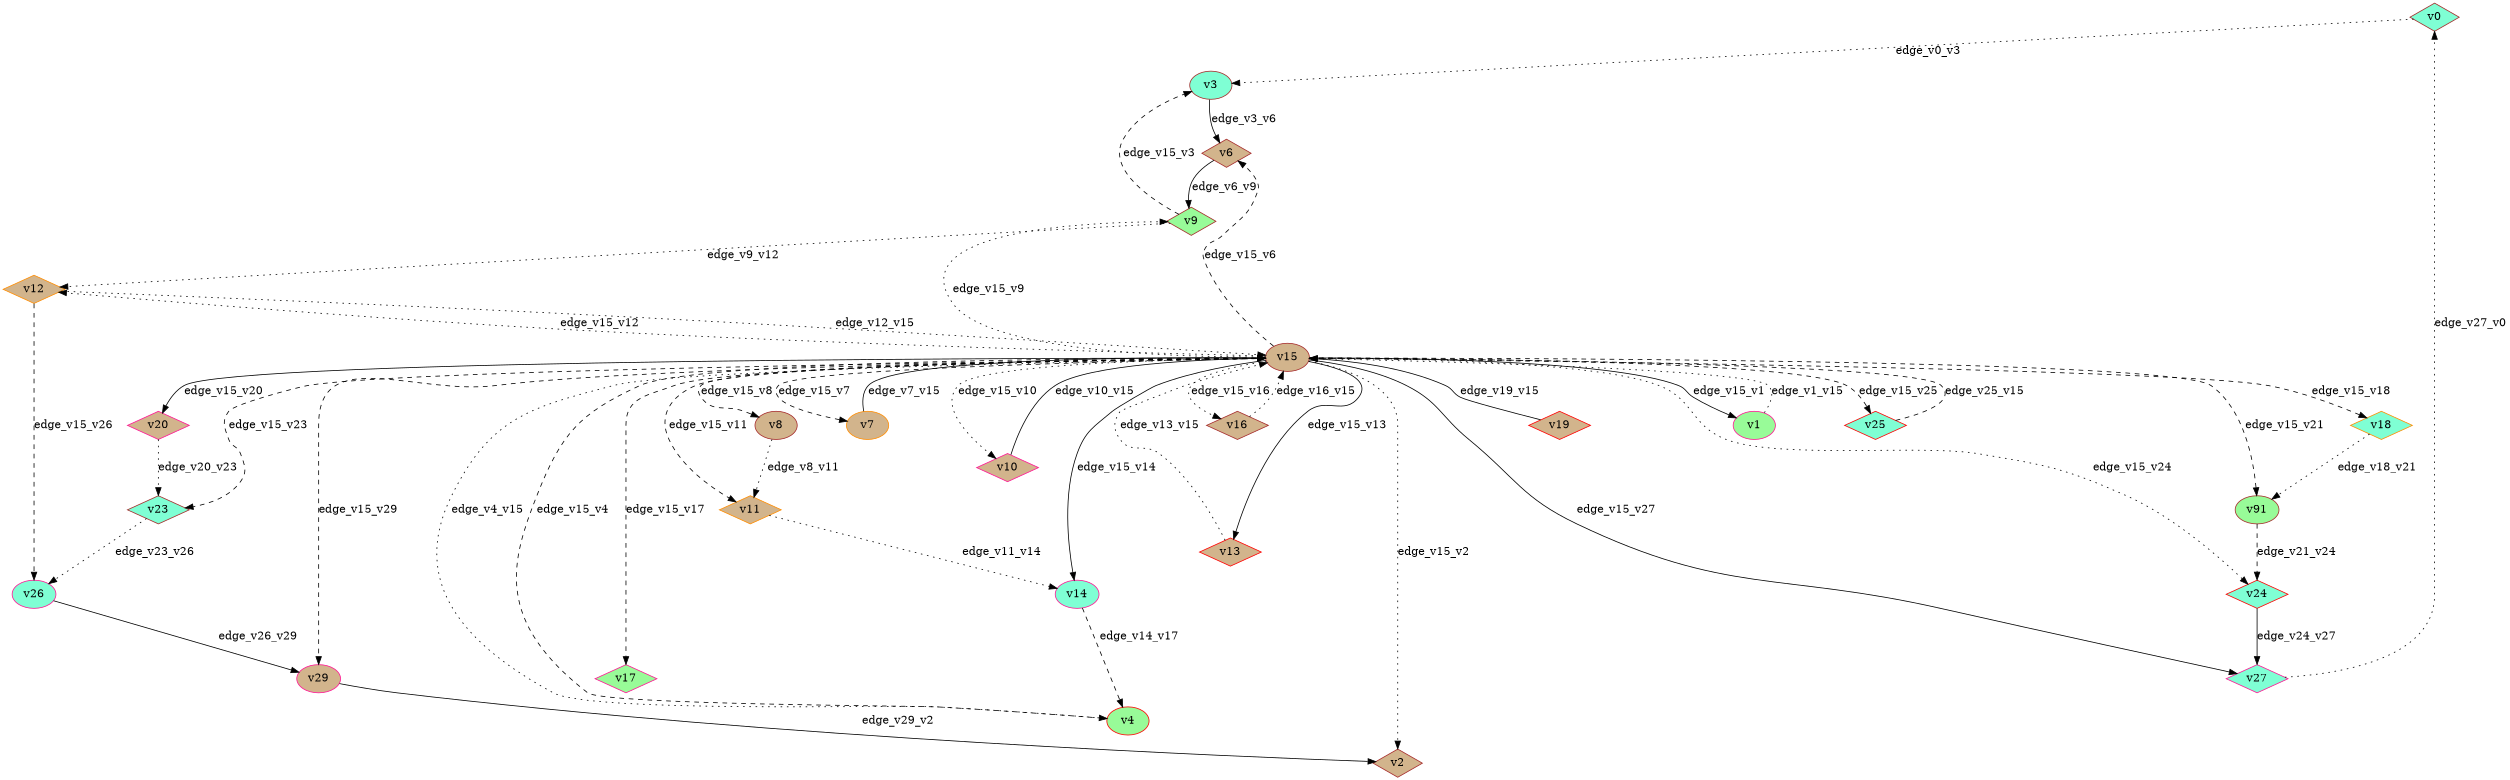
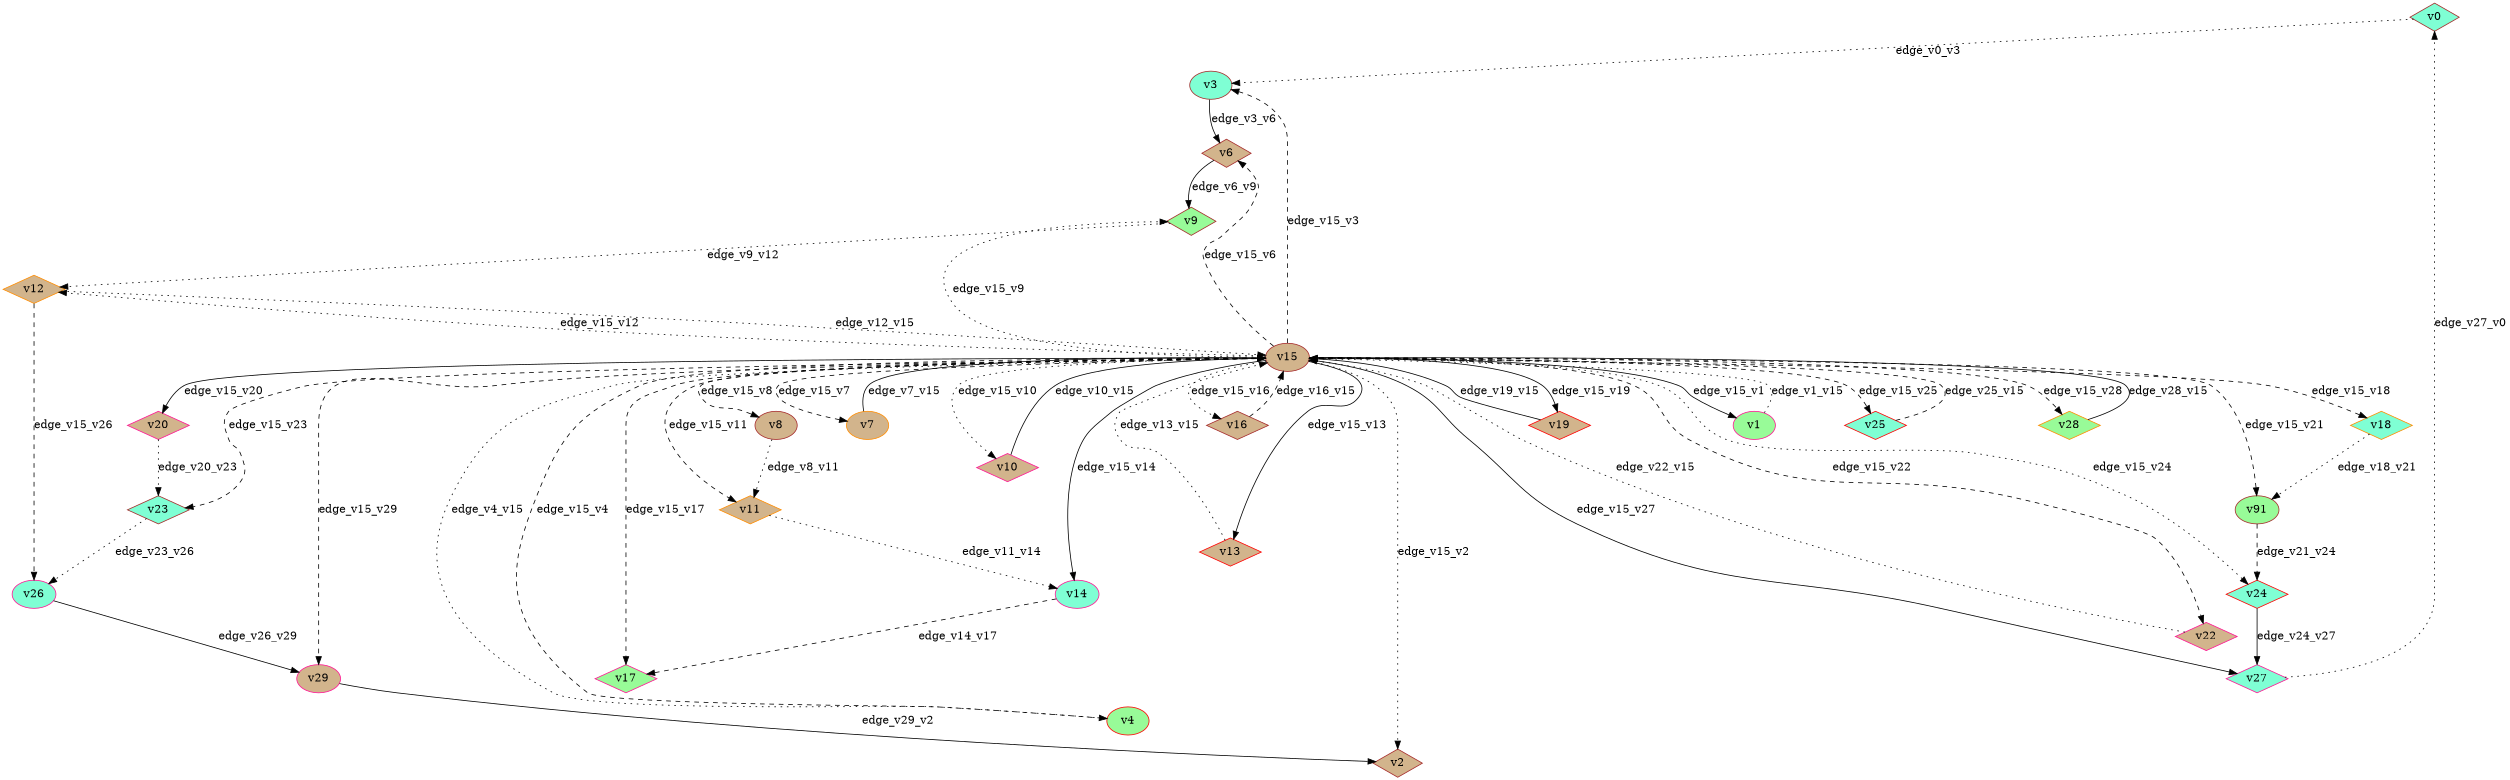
edge "v9" -> "v3": now "v15" -> "v3"
edge "v15" -> "v19": added, label "edge_v15_v19"
edge "v16" -> "v15": style dotted -> dashed
node "v28": added
node "v22": added
edge "v14" -> "v4": now "v14" -> "v17"
